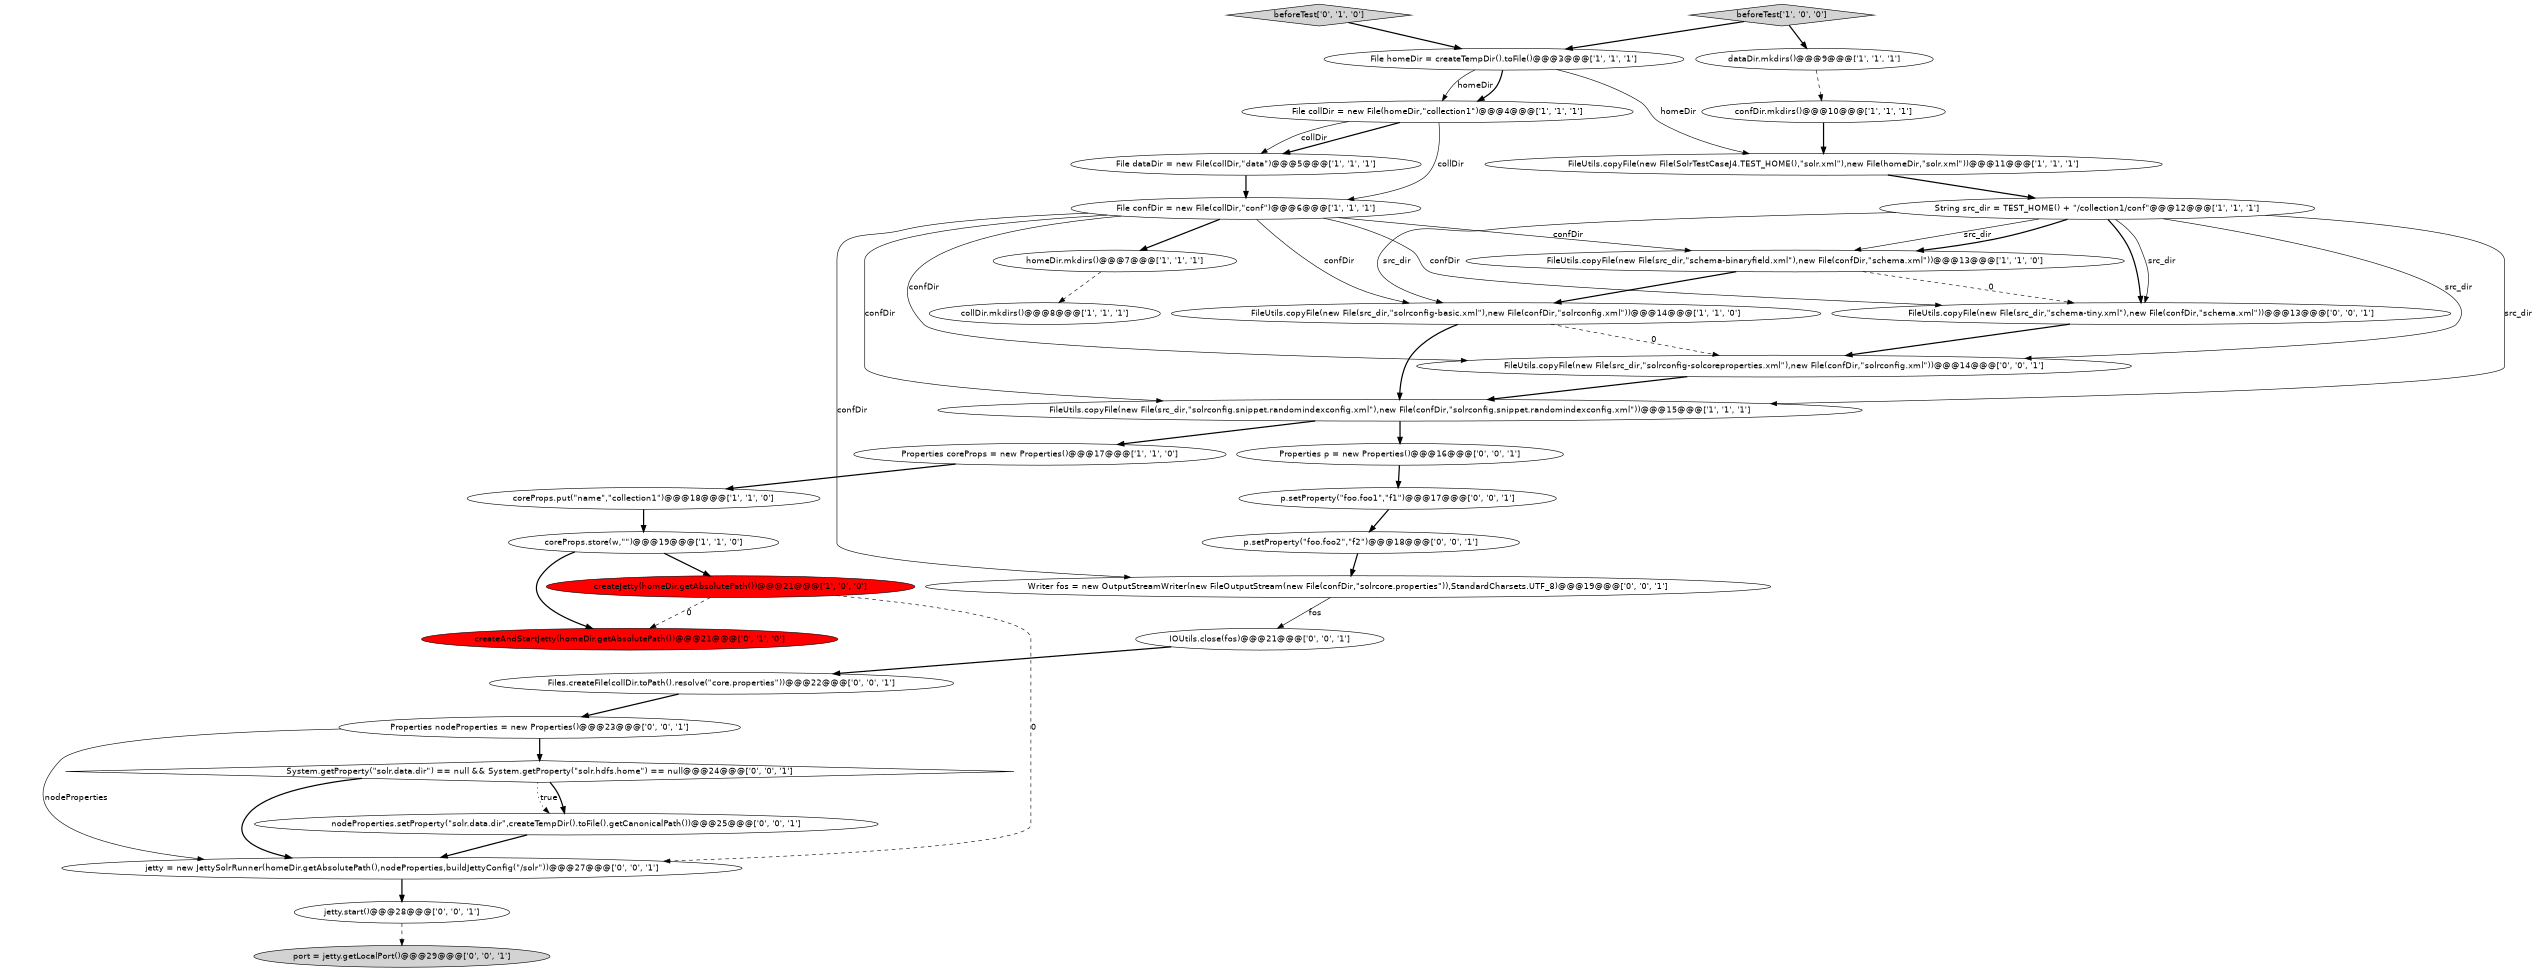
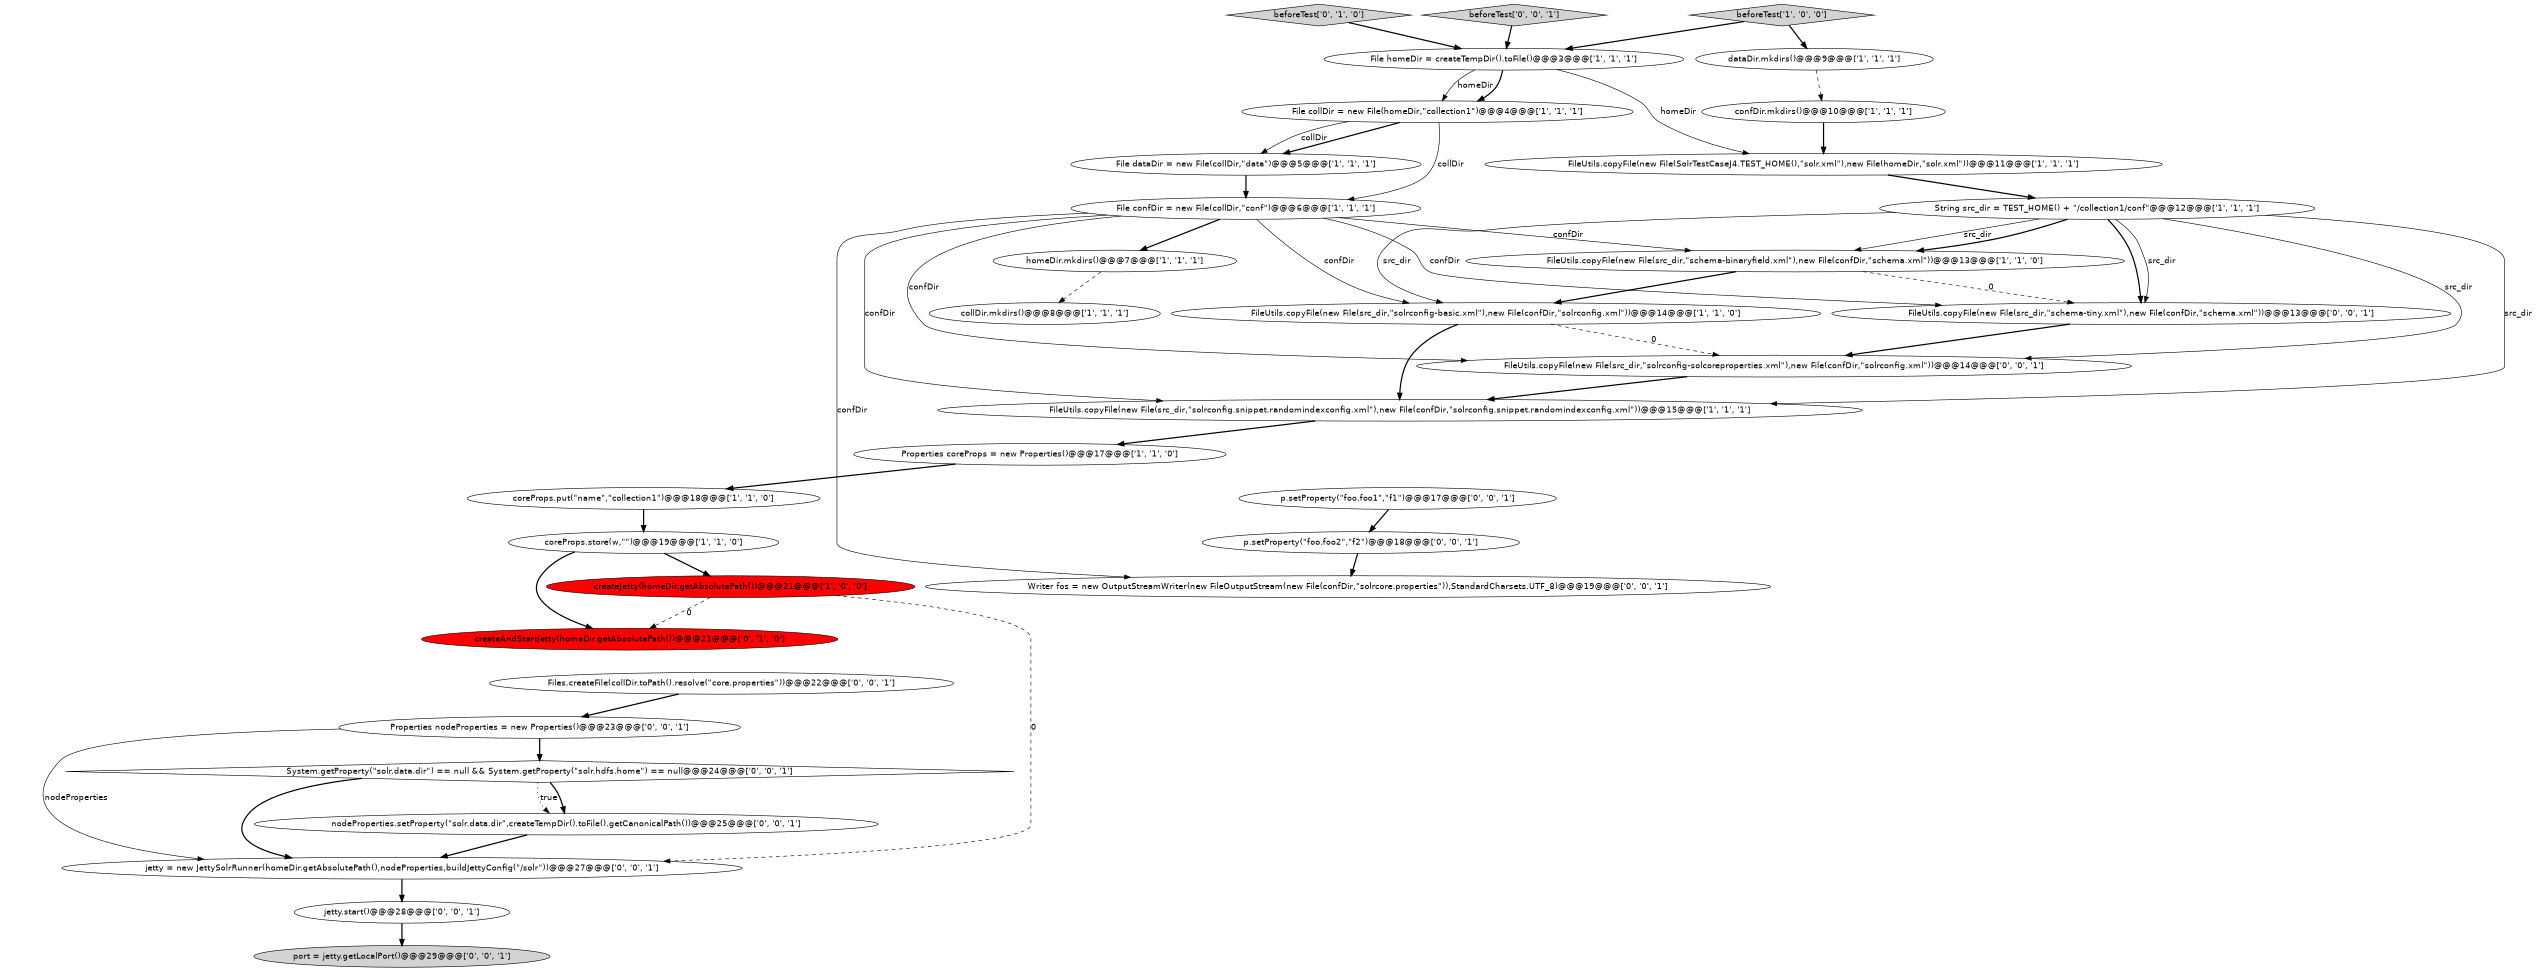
node "beforeTest['0', '0', '1']": added
node "Properties p = new Properties()@@@16@@@['0', '0', '1']": removed
node "IOUtils.close(fos)@@@21@@@['0', '0', '1']": removed
edge "jetty.start()@@@28@@@['0', '0', '1']" -> "port = jetty.getLocalPort()@@@29@@@['0', '0', '1']": style dashed -> bold
